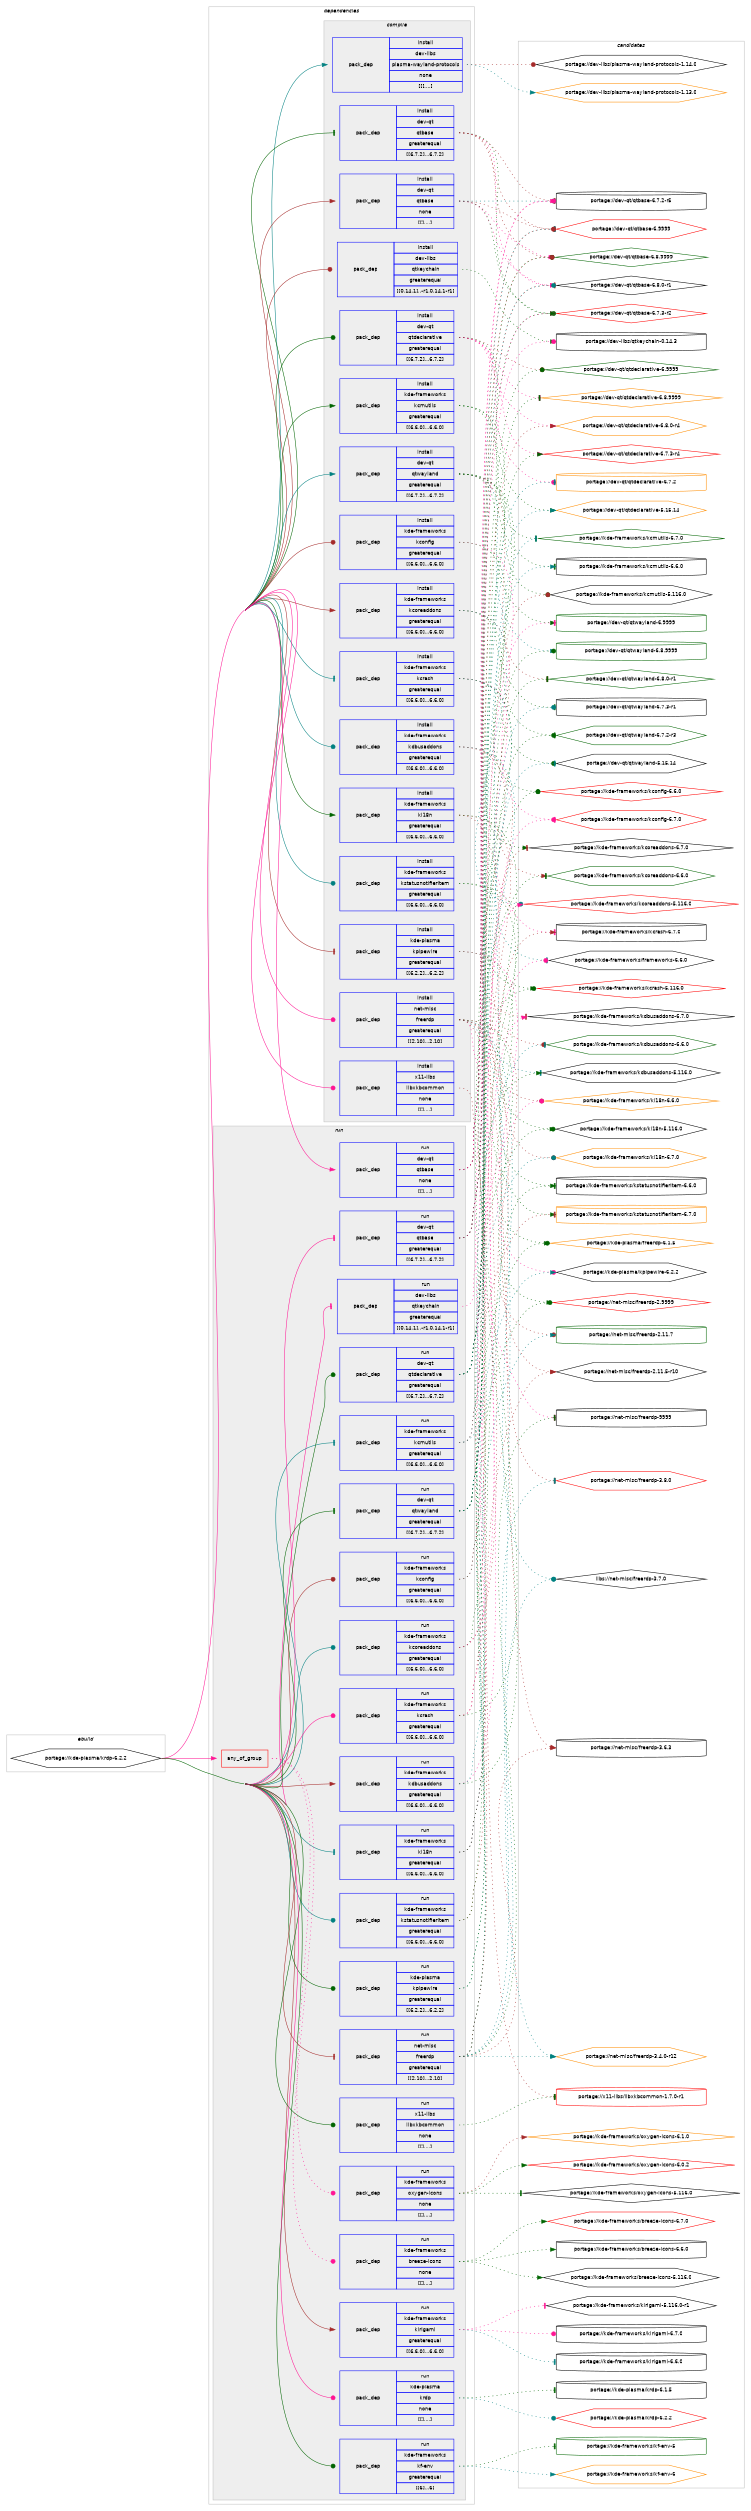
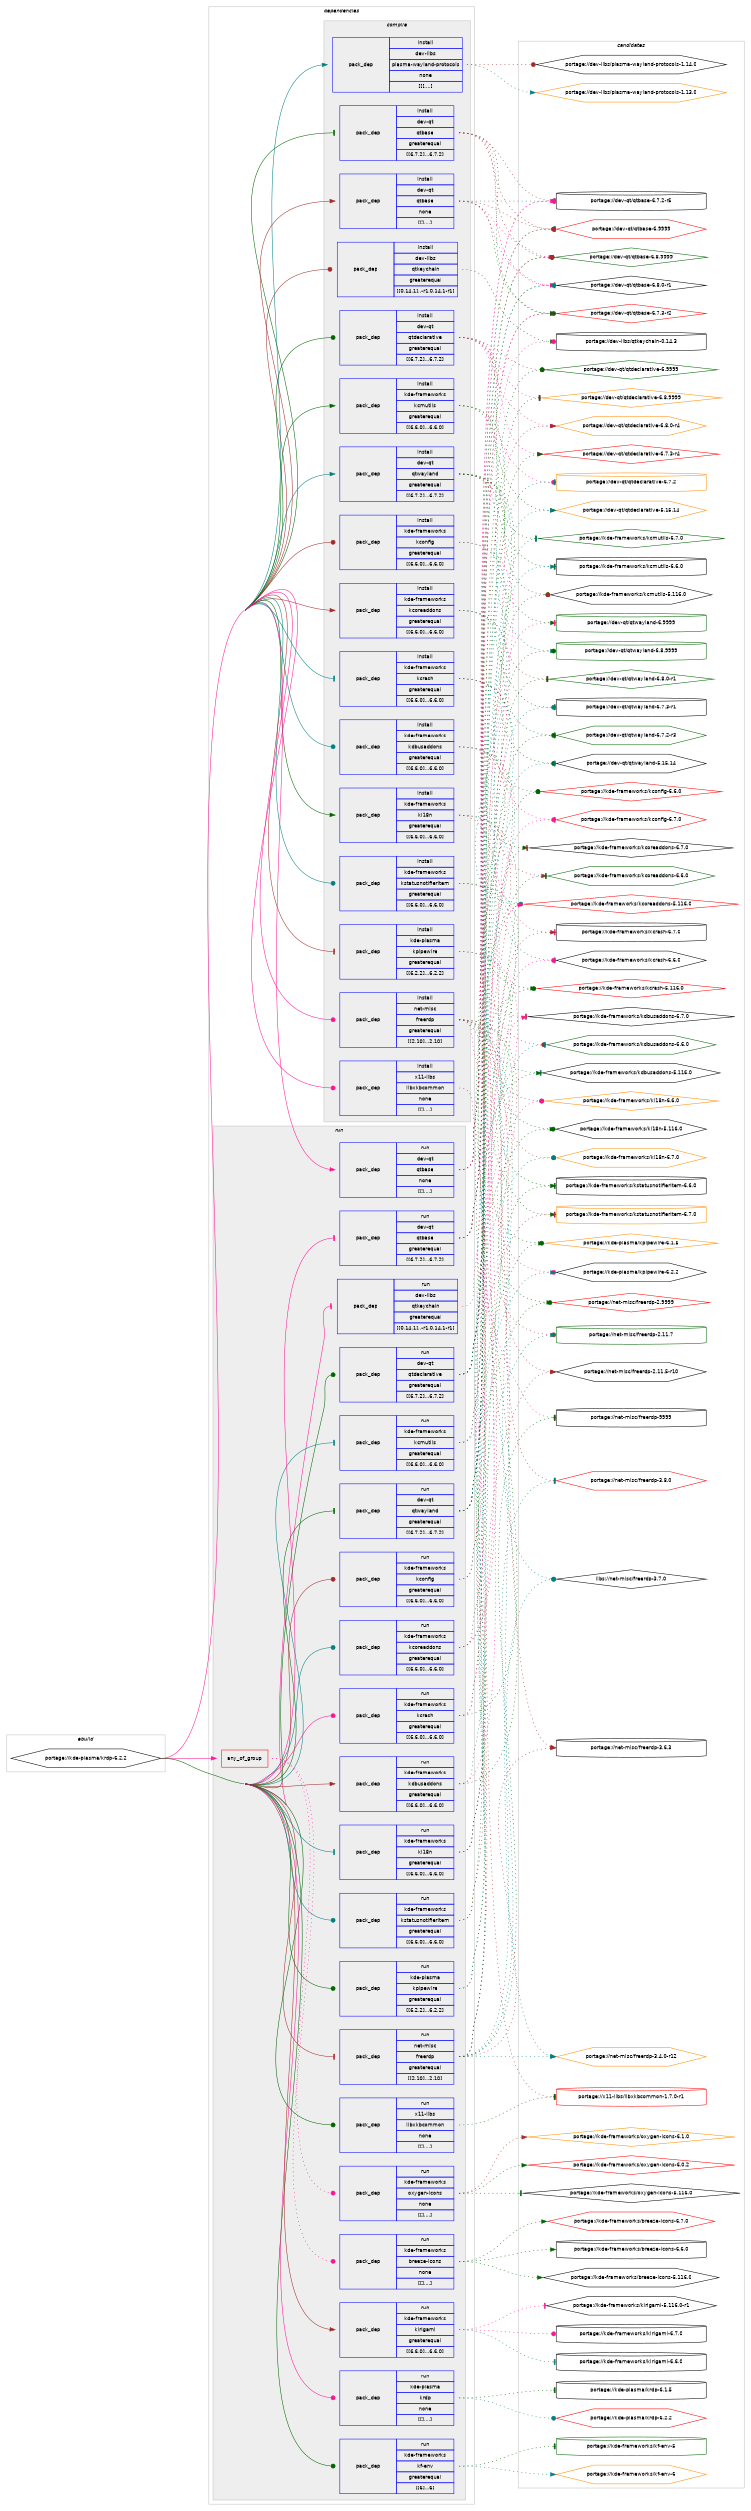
node "portage://kde-frameworks/frameworks-6.6.0": label "portage://kde-frameworks/frameworks-6.6.0" -> "portage://kde-frameworks/kcrash-6.6.0"
node "portage://kde-plasma/freerdp-6.1.5": label "portage://kde-plasma/freerdp-6.1.5" -> "portage://kde-plasma/kpipewire-6.1.5"
